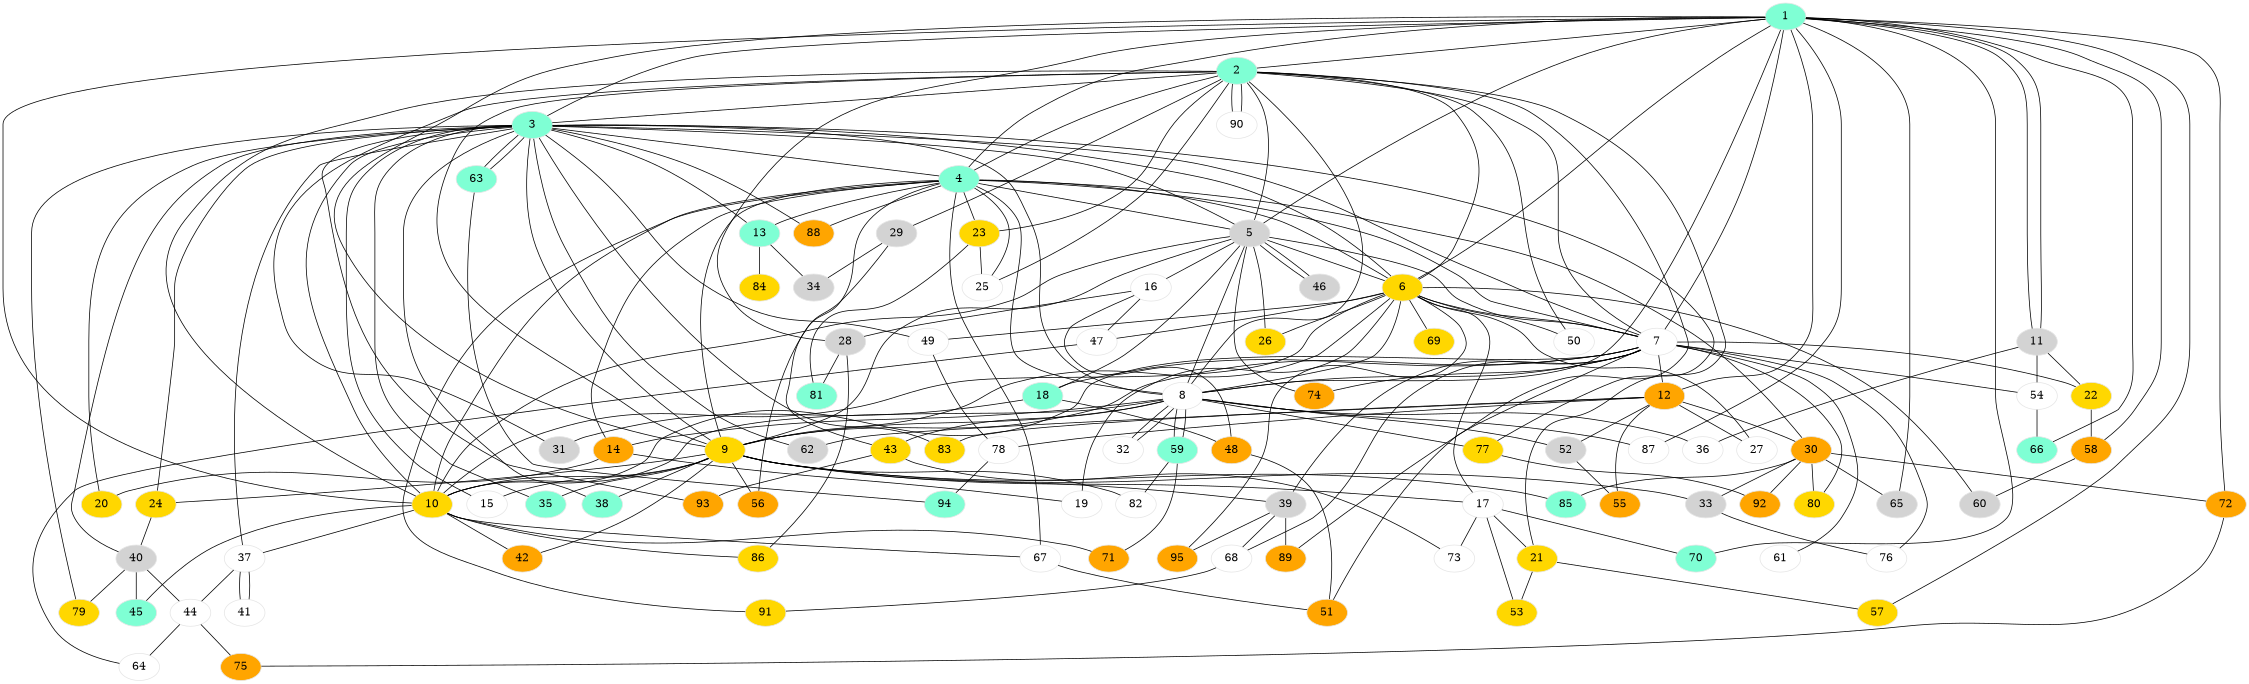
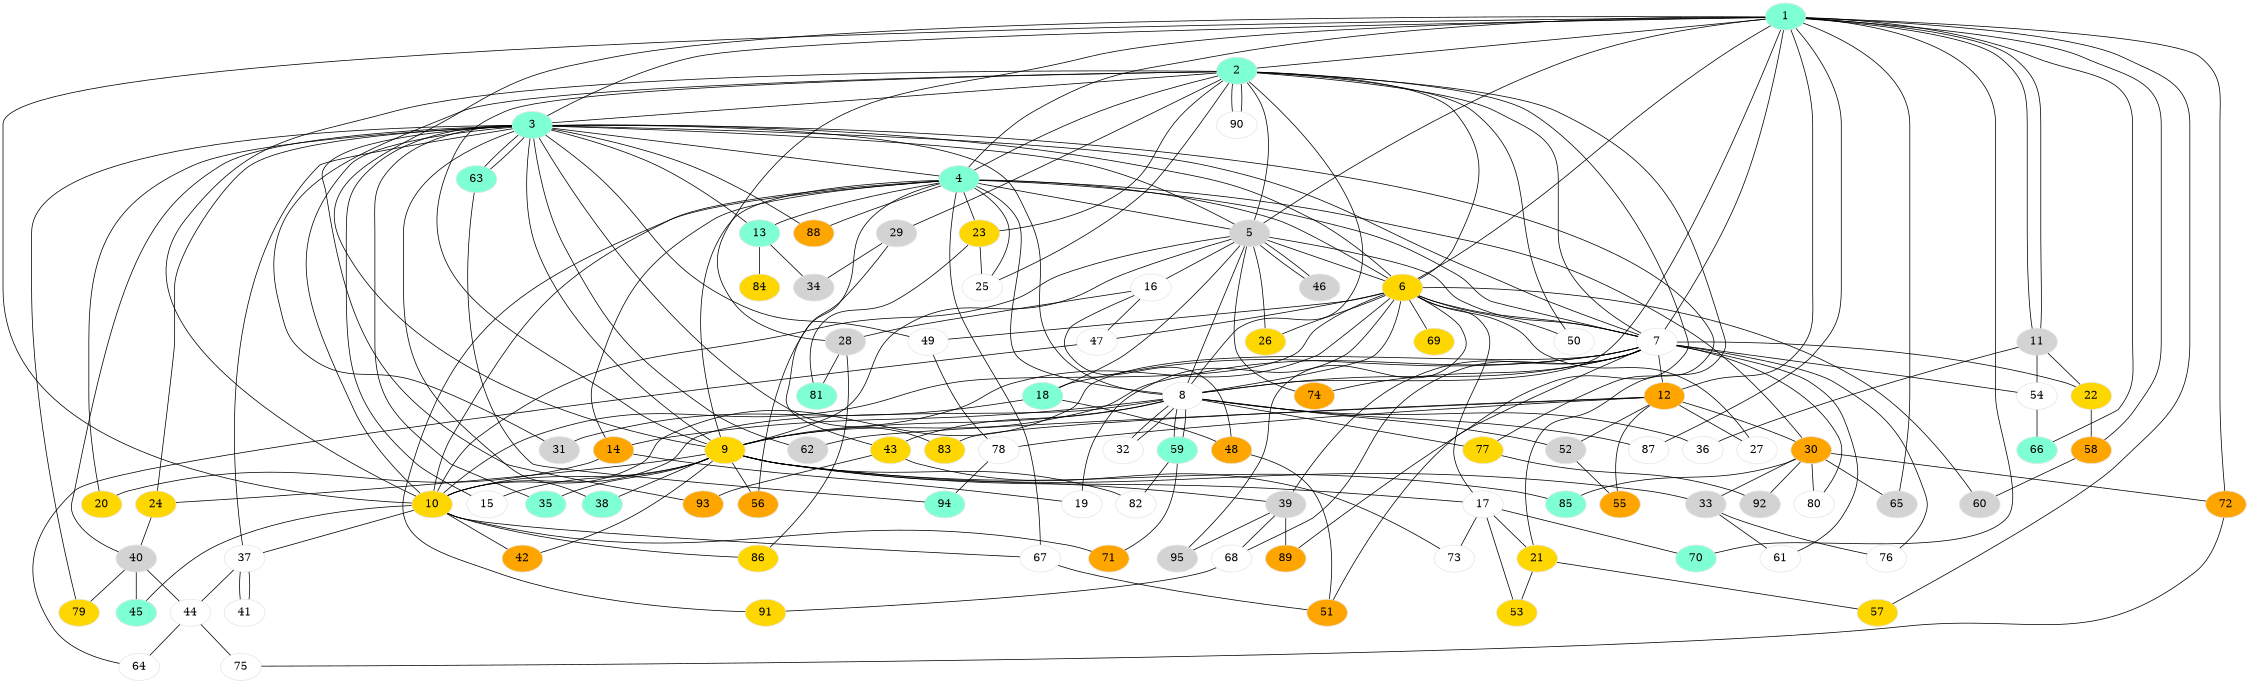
node "92": fillcolor orange -> lightgrey
node "80": fillcolor gold -> white
edge "33" -- "61": added
node "95": fillcolor orange -> lightgrey
node "75": fillcolor orange -> white
